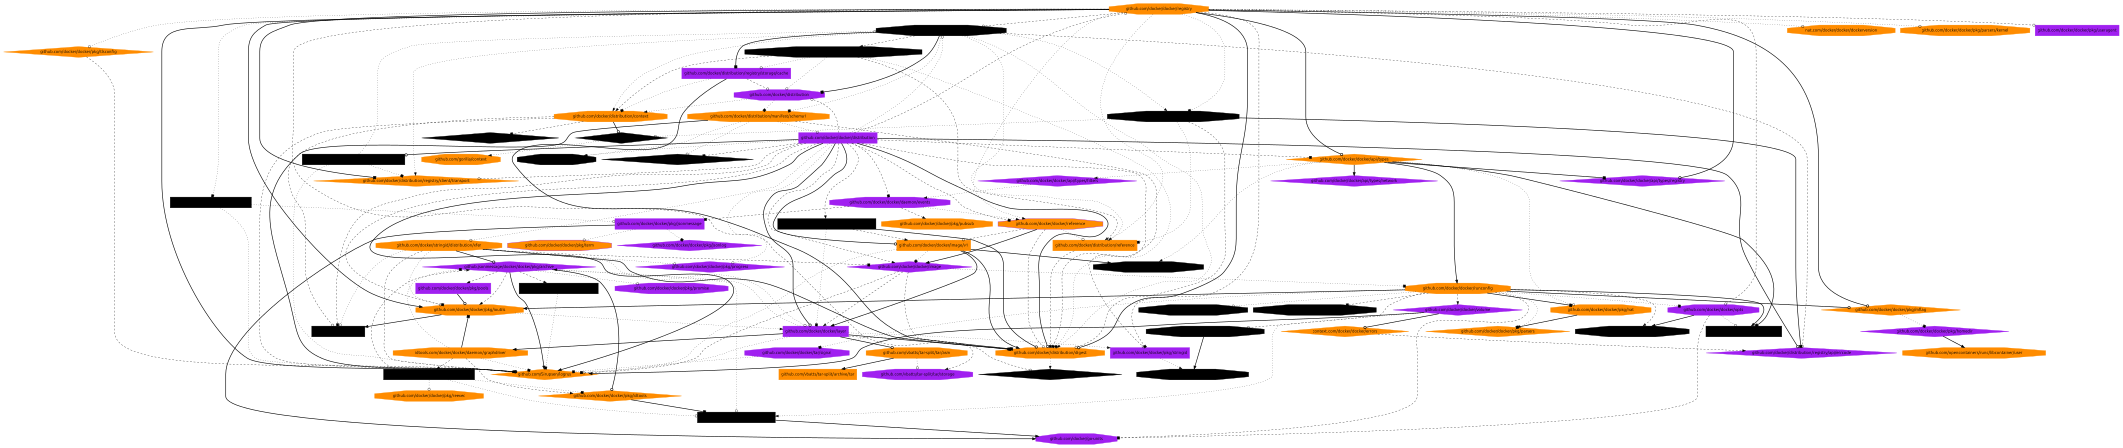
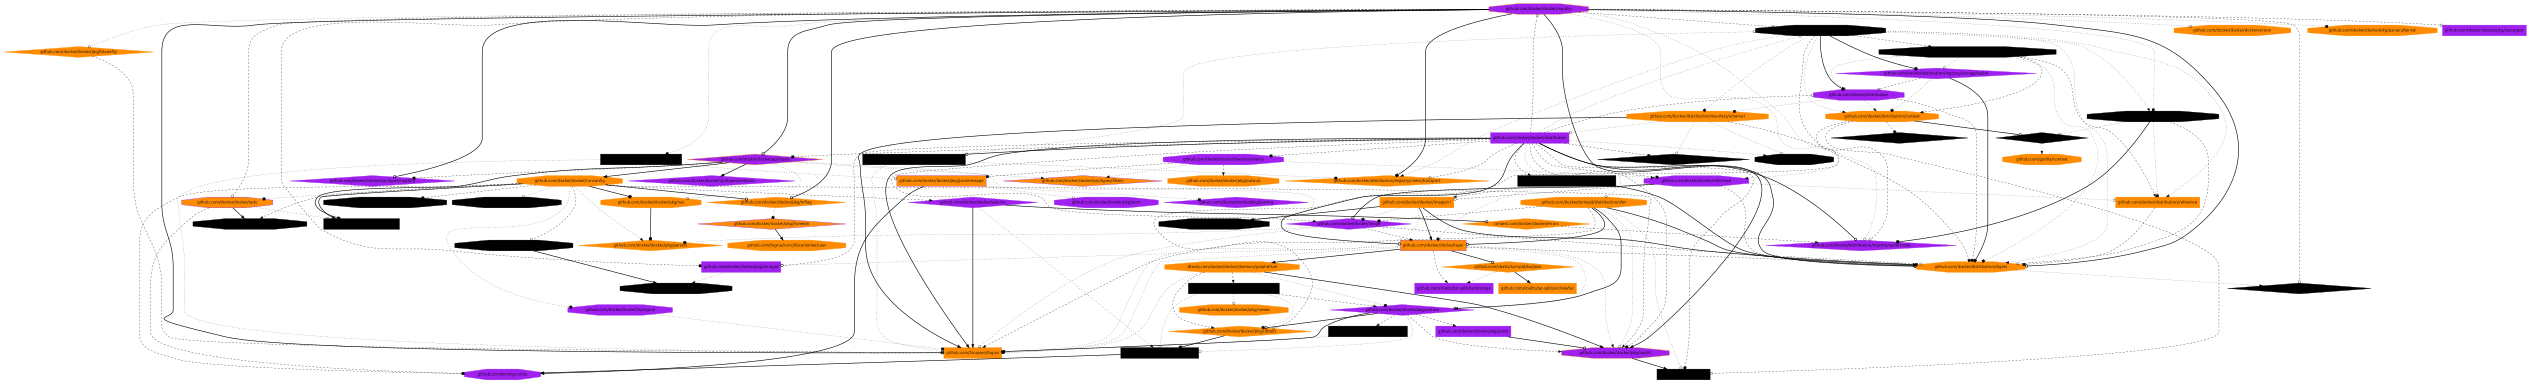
node "github.com/docker/docker/registry": fillcolor darkorange -> purple
edge "github.com/docker/docker/registry" -> "github.com/docker/docker/pkg/parsers/kernel": arrowhead odot -> box
node "nat.com/docker/docker/dockerversion": label "nat.com/docker/docker/dockerversion" -> "github.com/docker/docker/dockerversion"
node "github.com/docker/distribution/registry/storage/cache": shape box -> diamond
edge "github.com/docker/docker/registry" -> "github.com/docker/distribution/reference": now "github.com/docker/docker/registry" -> "github.com/docker/distribution/registry/api/errcode"
edge "github.com/docker/distribution" -> "github.com/docker/distribution/digest": added
node "github.com/docker/docker/api/types": fillcolor darkorange -> purple
edge "github.com/docker/docker/api/types" -> "github.com/docker/docker/api/types/registry": style bold -> dashed
node "github.com/docker/docker/api/types/filters": fillcolor purple -> darkorange
edge "github.com/docker/docker/api/types/filters" -> "github.com/docker/docker/daemon/events": reversed
node "github.com/docker/docker/pkg/jsonmessage": fillcolor purple -> darkorange
node "github.com/docker/docker/reference": fillcolor darkorange -> purple
edge "github.com/docker/docker/distribution" -> "github.com/docker/docker/image/v1": removed
edge "github.com/docker/distribution/context" -> "github.com/Sirupsen/logrus": now "github.com/docker/distribution/context" -> "github.com/docker/docker/pkg/idtools"
node "github.com/docker/docker/pkg/term": fillcolor darkorange -> purple
edge "github.com/docker/docker/reference" -> "github.com/docker/docker/image": arrowhead normal -> odot
node "github.jsonmessage/docker/docker/pkg/archive": label "github.jsonmessage/docker/docker/pkg/archive" -> "github.com/docker/docker/pkg/archive"
node "github.com/docker/docker/pkg/progress": removed
edge "github.com/docker/docker/image" -> "github.com/docker/docker/runconfig": now "github.com/docker/docker/image" -> "github.com/docker/docker/pkg/parsers"
edge "github.com/docker/stringid/distribution/xfer" -> "github.com/docker/docker/layer": style dotted -> bold
node "github.com/docker/docker/pkg/promise": removed
edge "github.com/docker/docker/runconfig" -> "github.com/docker/docker/pkg/ioutils": style bold -> dashed
node "github.com/docker/docker/pkg/ioutils": fillcolor darkorange -> purple
node "github.com/docker/docker/opts": fillcolor purple -> darkorange
edge "github.com/docker/docker/pkg/ioutils" -> "github.com/docker/docker/layer": reversed
edge "github.com/docker/docker/image" -> "github.com/Sirupsen/logrus": style dashed -> dotted
node "github.com/docker/docker/layer": fillcolor purple -> darkorange
node "github.com/docker/docker/pkg/homedir": fillcolor purple -> darkorange
edge "idtools.com/docker/docker/daemon/graphdriver" -> "github.com/docker/docker/pkg/ioutils": arrowhead box -> normal
edge "github.com/docker/docker/layer" -> "github.com/docker/docker/pkg/stringid": arrowhead normal -> odot
edge "github.com/docker/docker/layer" -> "github.com/docker/distribution/digest": style bold -> dashed
node "github.com/vbatts/tar-split/tar/asm": shape octagon -> diamond
node "github.com/opencontainers/runc/libcontainer/user": label "github.com/opencontainers/runc/libcontainer/user" -> "github.com/logrus/runc/libcontainer/user"
edge "github.com/vbatts/tar-split/tar/asm" -> "github.com/vbatts/tar-split/tar/storage": arrowhead odot -> normal
node "github.com/Sirupsen/logrus": shape diamond -> box
node "github.com/vbatts/tar-split/tar/storage": shape octagon -> box
node "github.com/docker/go-units": label "github.com/docker/go-units" -> "github.com/term/go-units"
